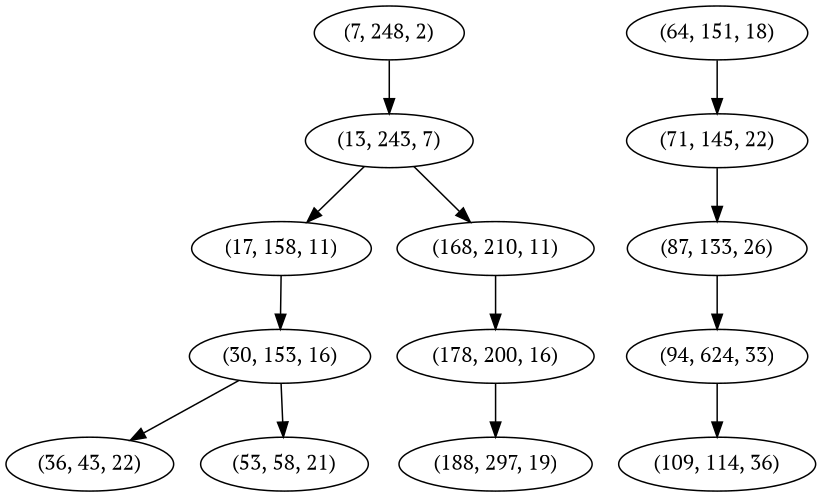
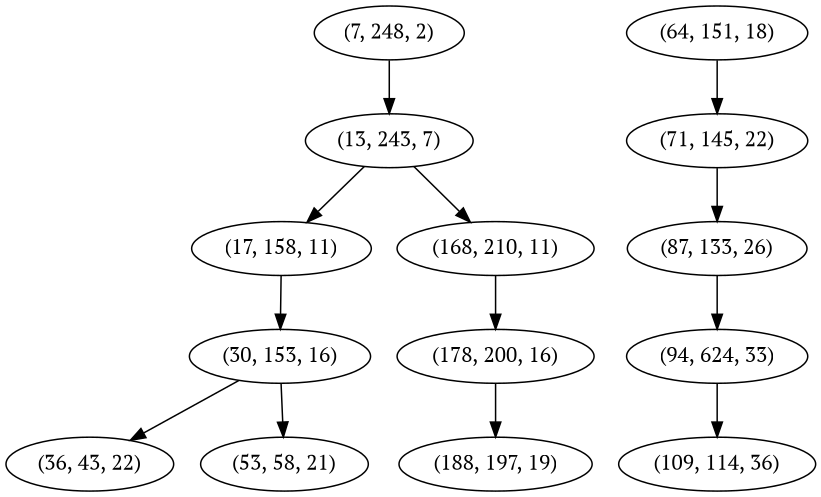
node "(188, 297, 19)": label "(188, 297, 19)" -> "(188, 197, 19)"
